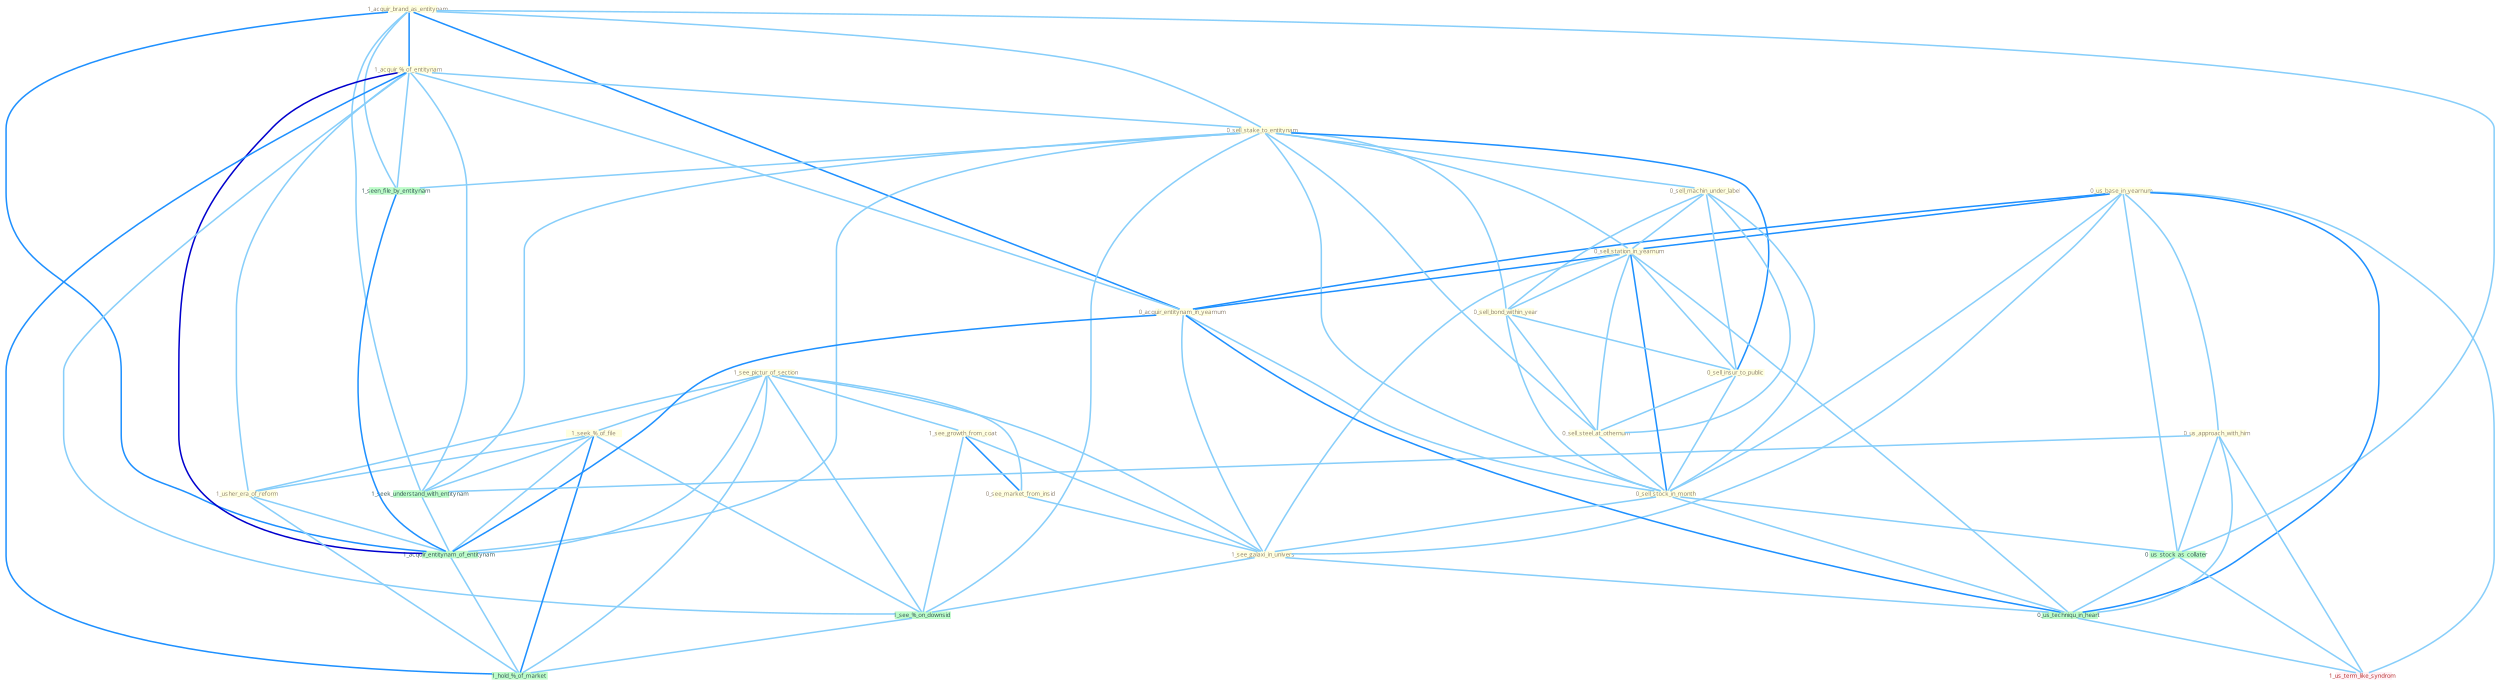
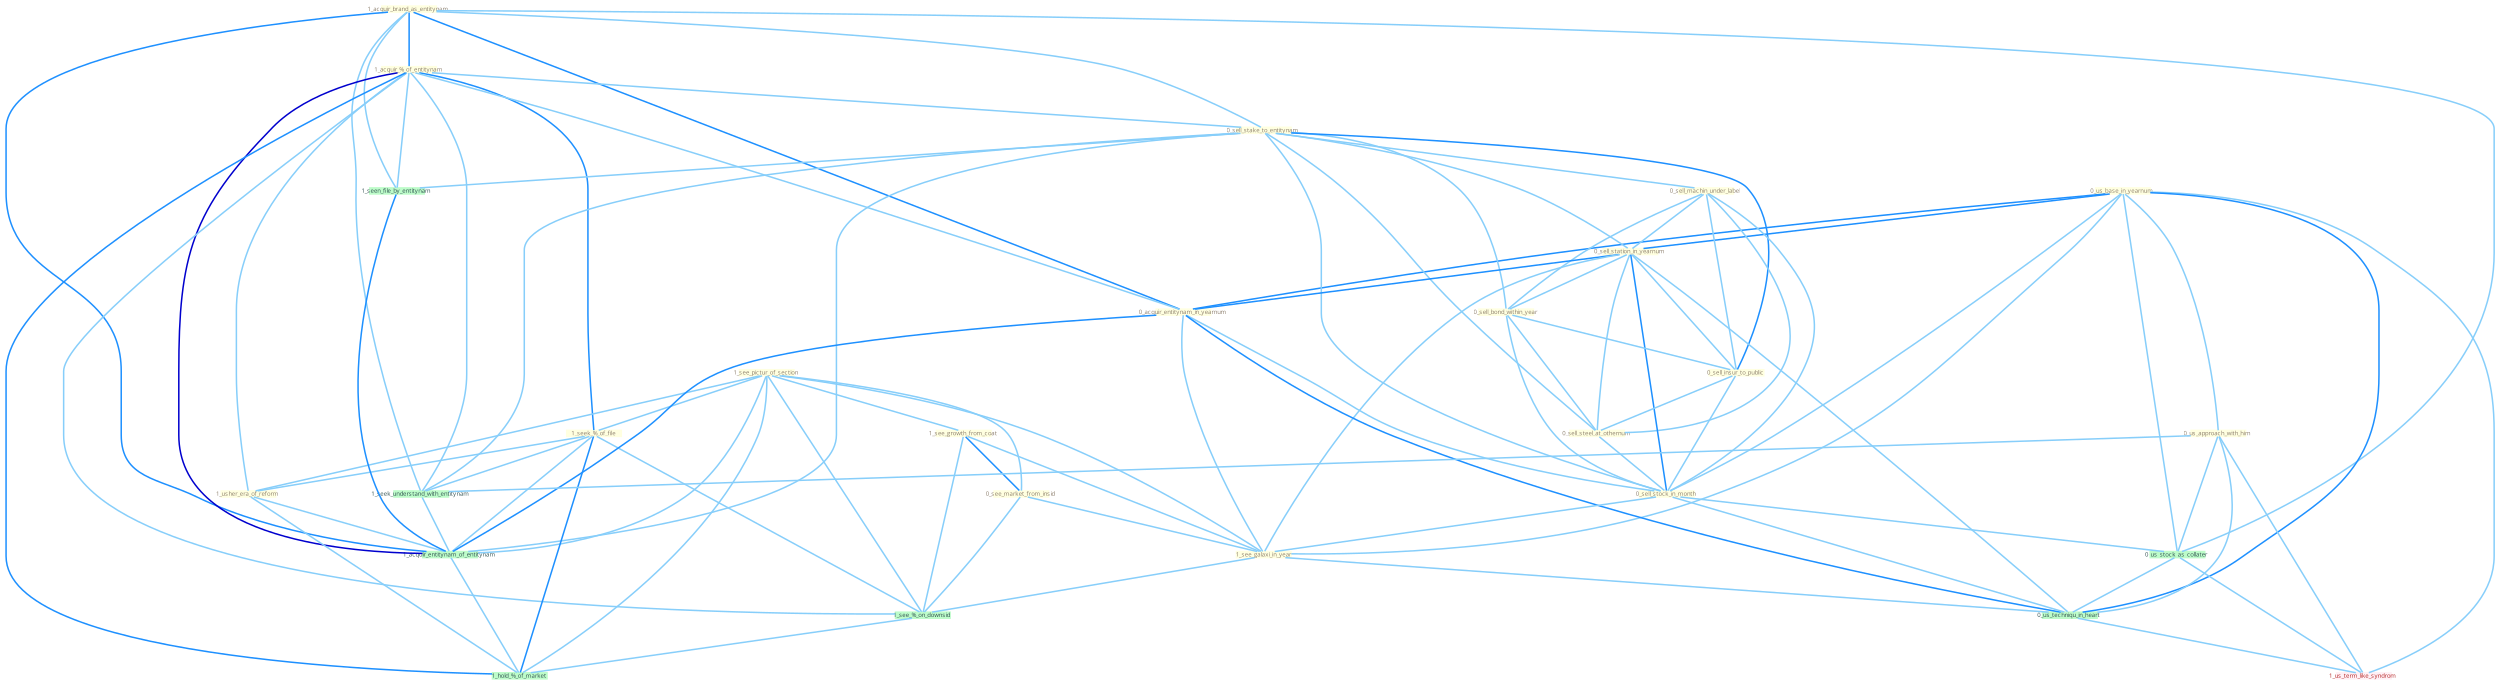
edge "1_acquir_%_of_entitynam" -- "1_seek_%_of_file": added
edge "0_sell_stake_to_entitynam" -- "1_see_%_on_downsid": now "0_see_market_from_insid" -- "1_see_%_on_downsid"
node "1_see_galaxi_in_univers": label "1_see_galaxi_in_univers" -> "1_see_galaxi_in_year"
